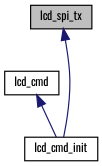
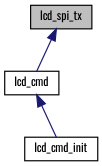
edge "lcd_cmd_init" -> "lcd_spi_tx": now "lcd_cmd" -> "lcd_spi_tx"
